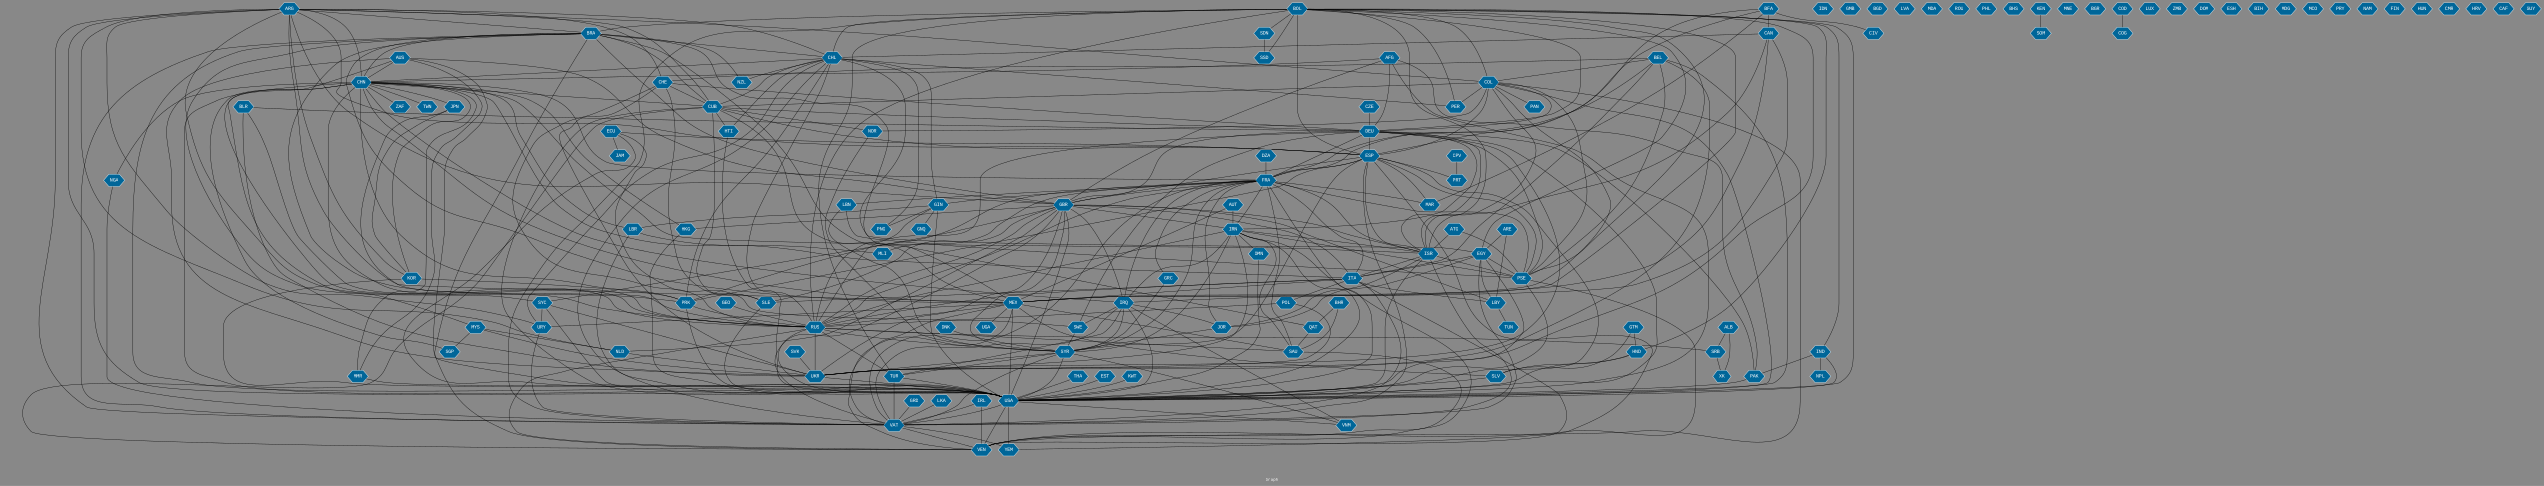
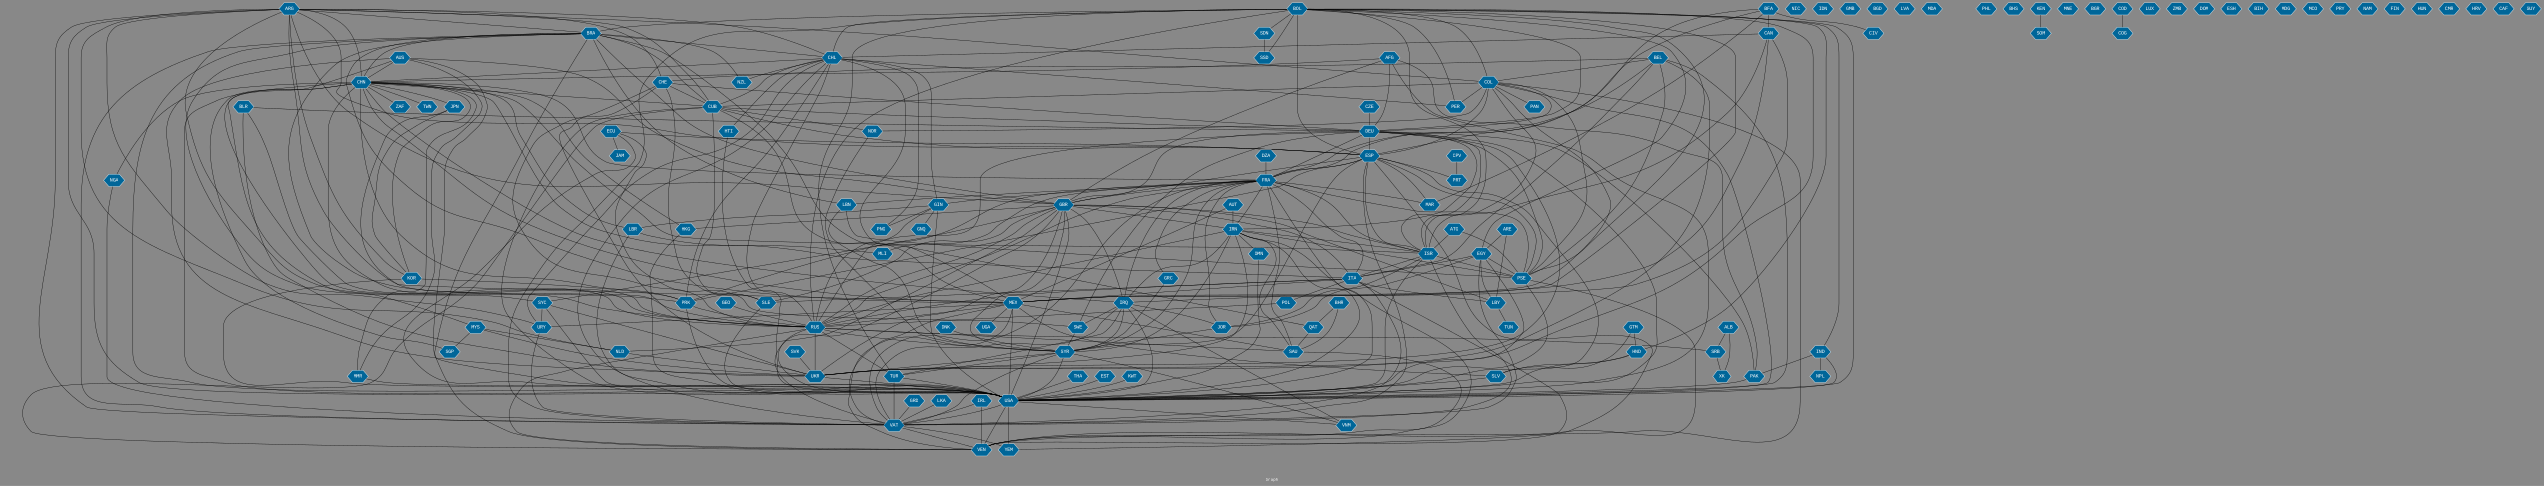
node "NIC": added
node "ROU": removed
edge "CUB" -- "HTI": removed
edge "BRA" -- "EGY": now "BRA" -- "LBN"
edge "POL" -- "UKR": removed
